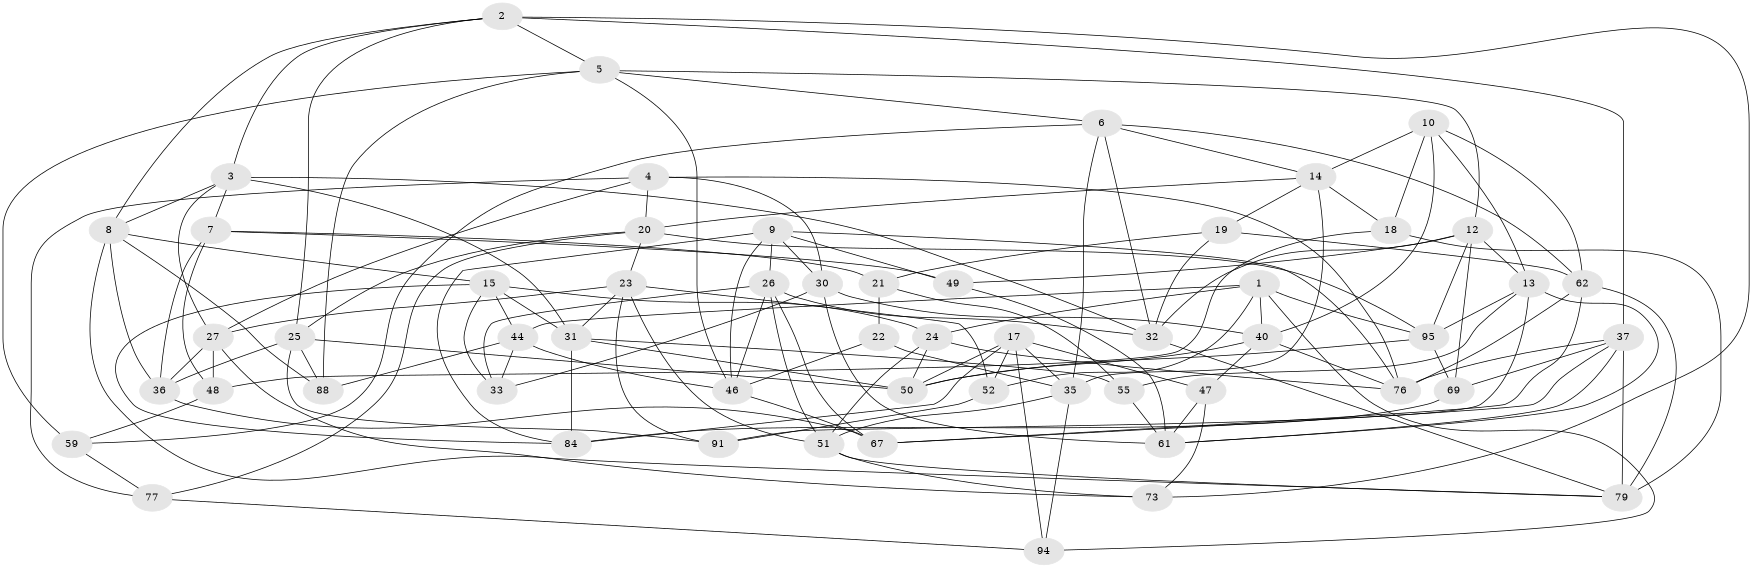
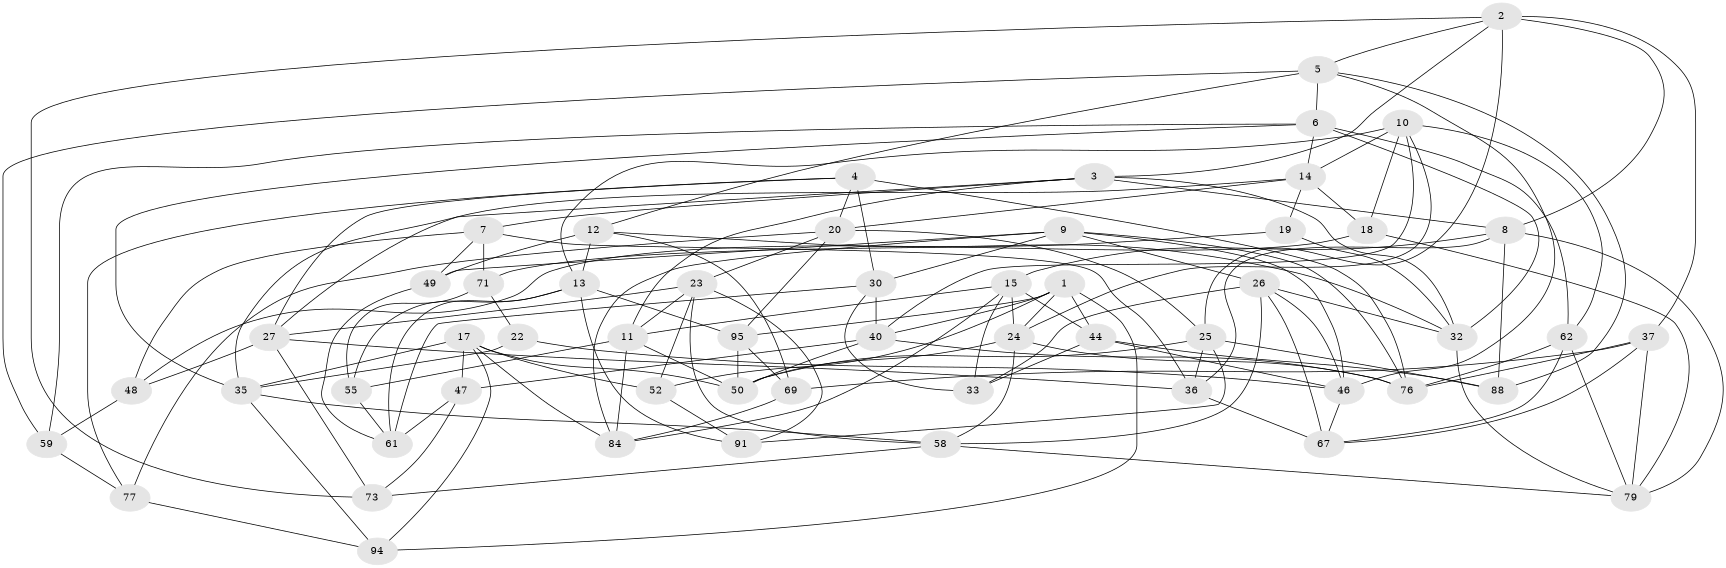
edge "19" -- "62": removed
edge "10" -- "24": added
node "21": label "21" -> "71"
edge "12" -- "95": removed
node "31": label "31" -> "11"
edge "37" -- "61": removed
node "51": label "51" -> "58"
